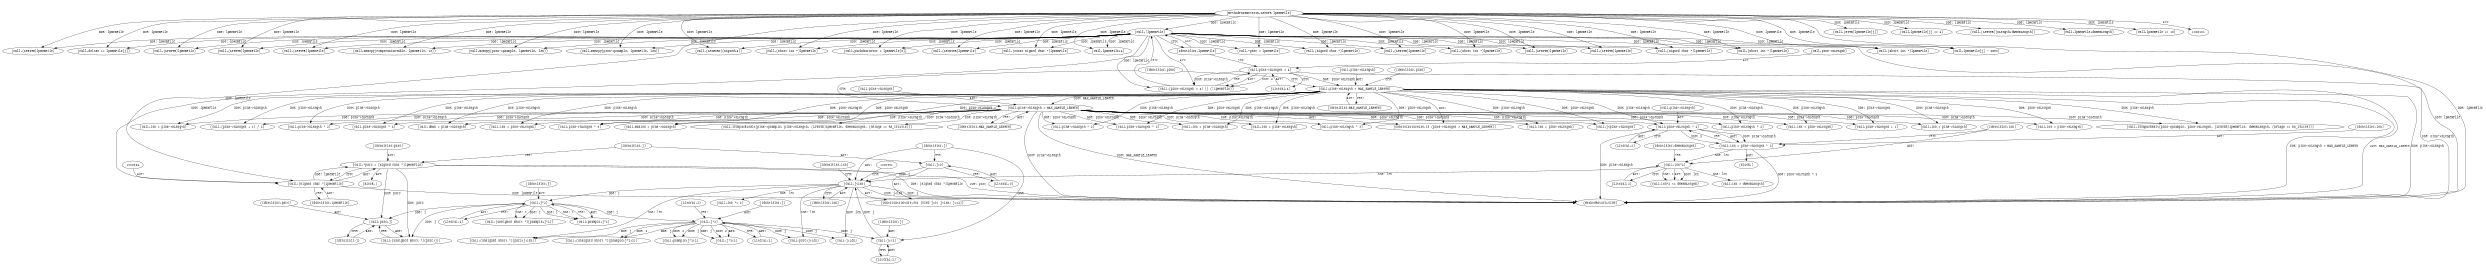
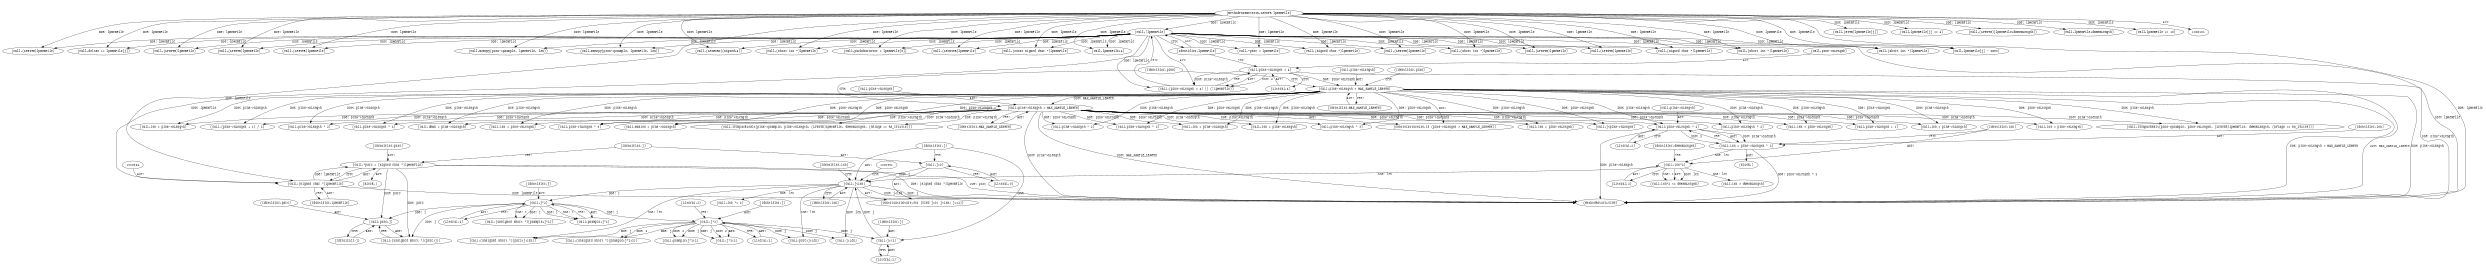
node "(Call,(LPBYTE)(nLength+dwMemLength))": label "(Call,(LPBYTE)(nLength+dwMemLength))" -> "(Call,(LPBYTE)(lpMemFile+dwMemLength))"
node "(Call,memcpy(CompressionTable, lpMemFile, 16))": removed
